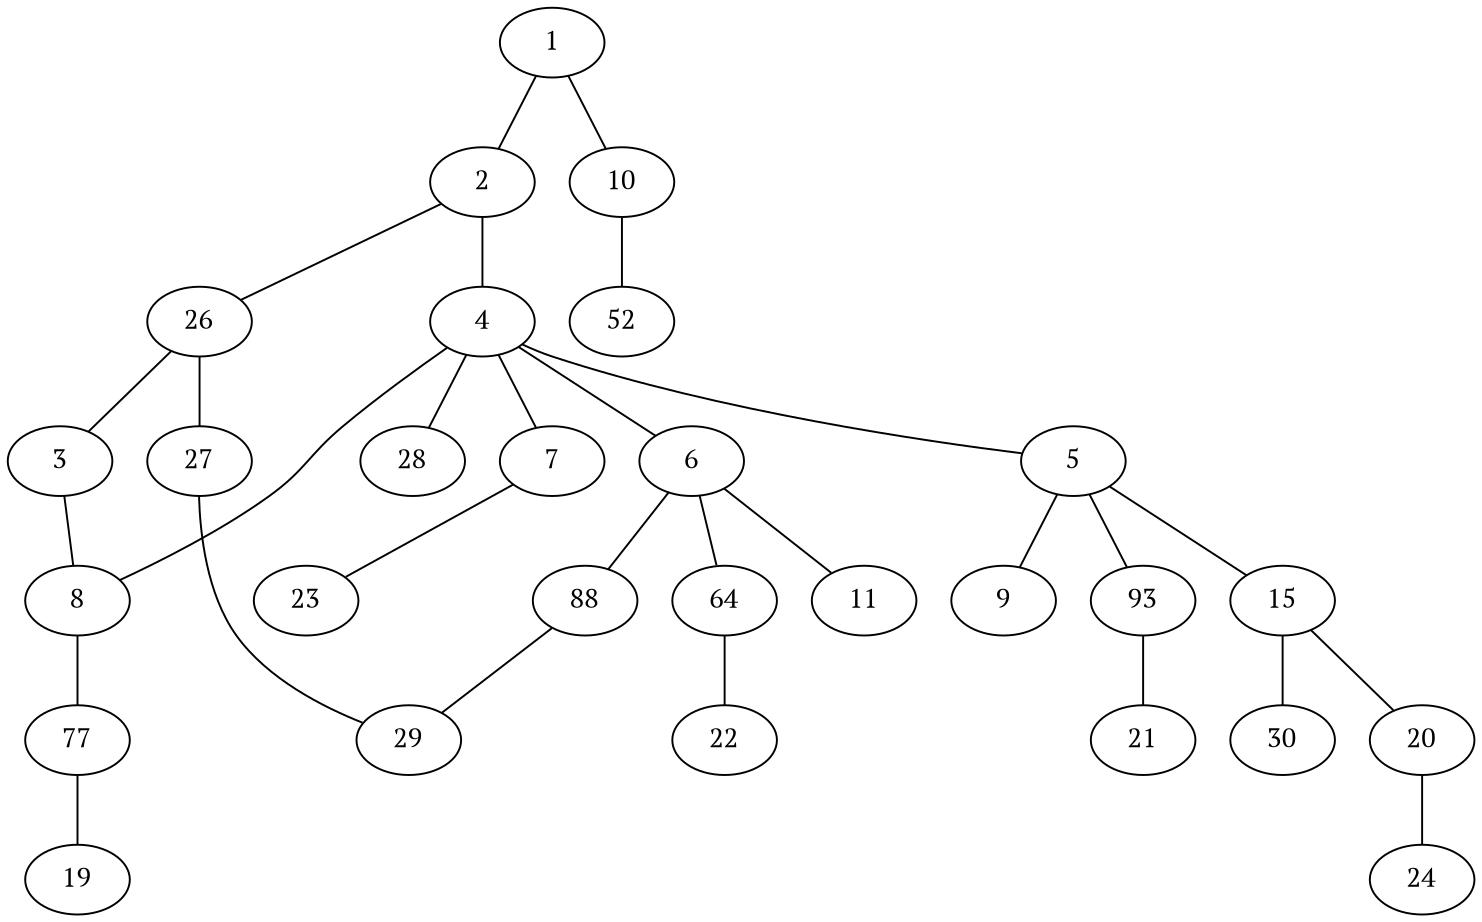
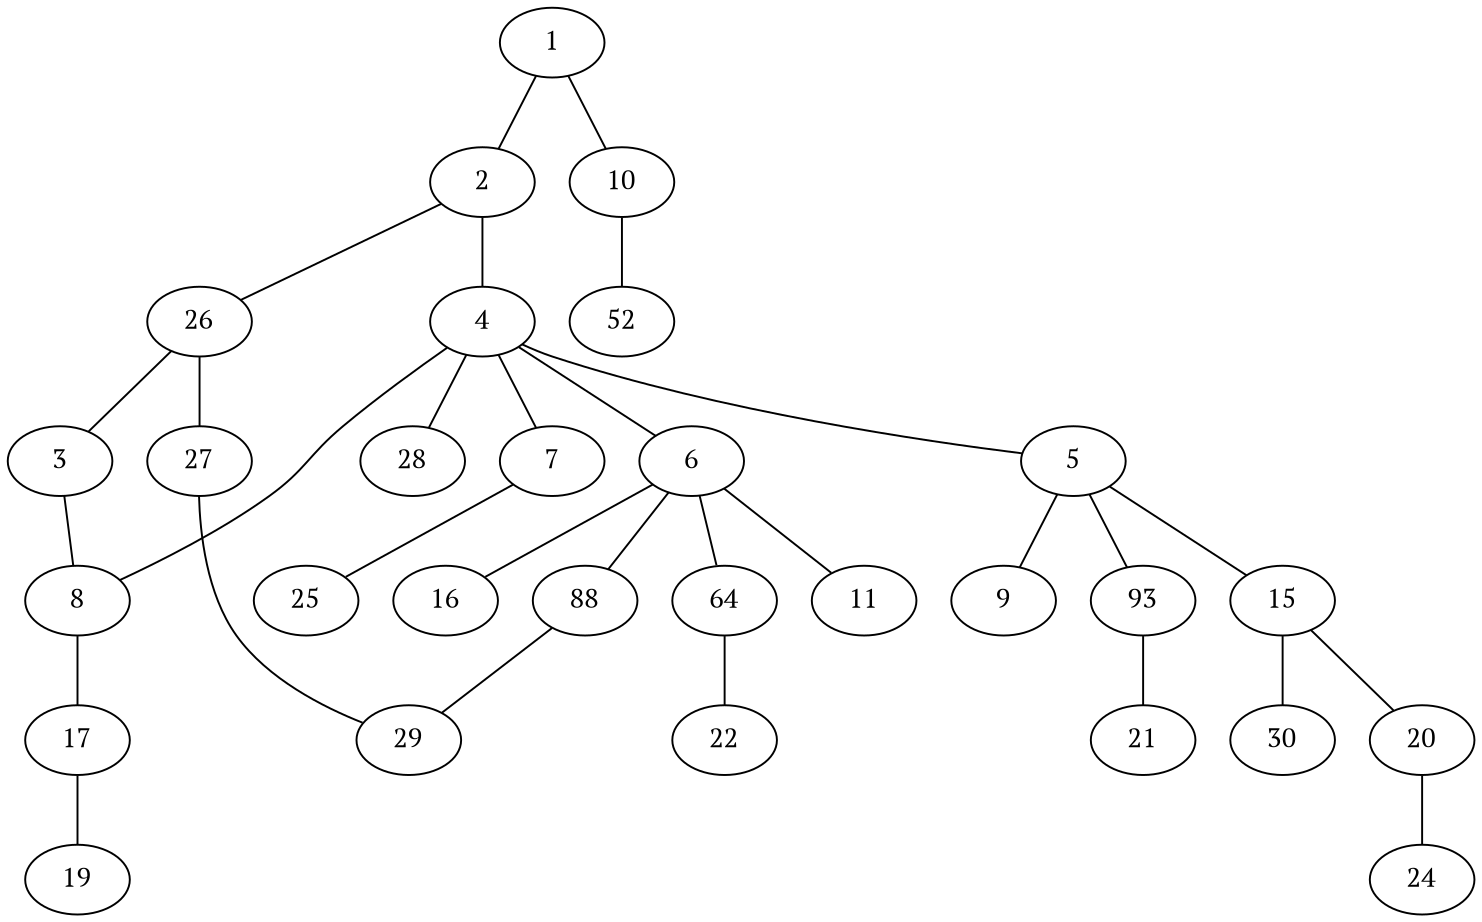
node "23": label "23" -> "25"
node "16": added
node "77": label "77" -> "17"
